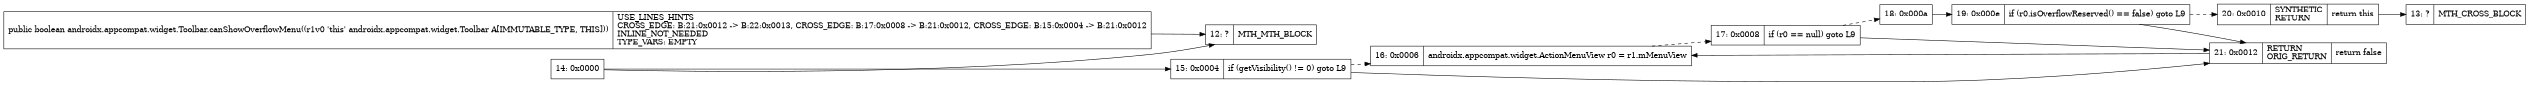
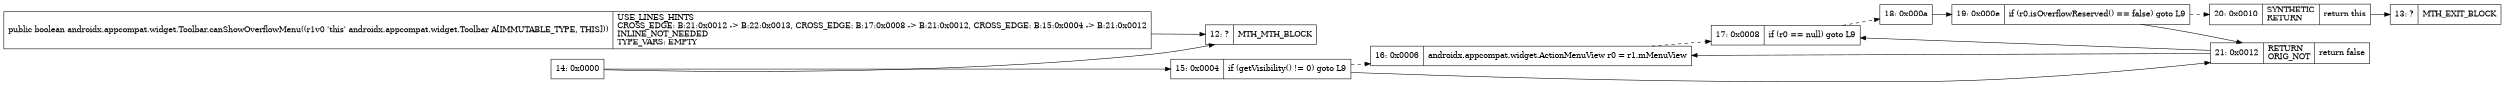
node "13: ?": text "MTH_CROSS_BLOCK" -> "MTH_EXIT_BLOCK"
edge "17: 0x0008" -> "21: 0x0012": reversed
node "21: 0x0012": text "ORIG_RETURN" -> "ORIG_NOT"
